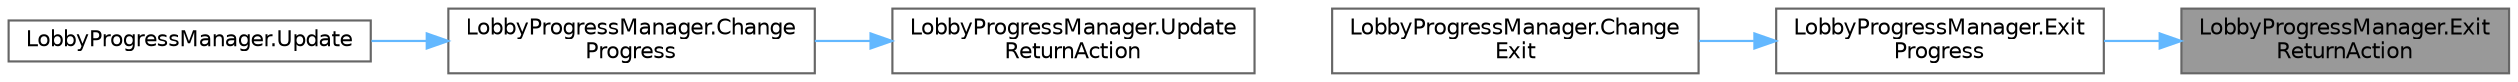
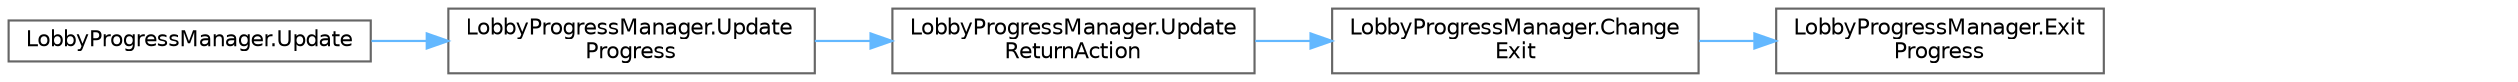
node "LobbyProgressManager.Change Progress": label "LobbyProgressManager.Change Progress" -> "LobbyProgressManager.Update Progress"
edge "LobbyProgressManager.Update ReturnAction" -> "LobbyProgressManager.Change Exit": added
node "LobbyProgressManager.Exit ReturnAction": removed
